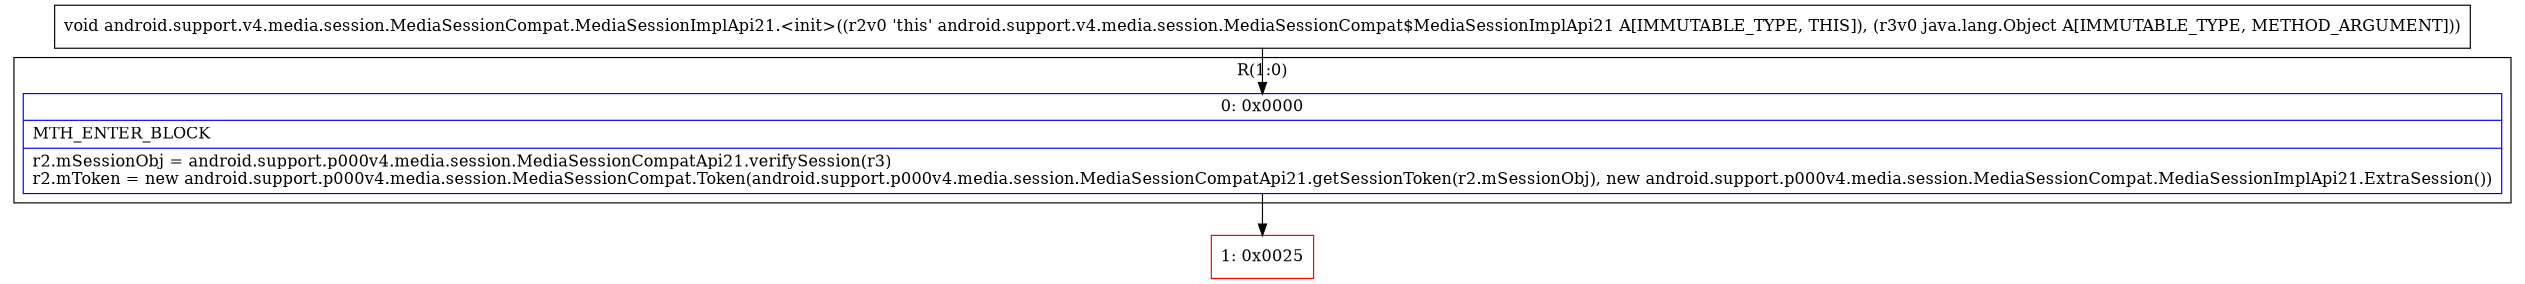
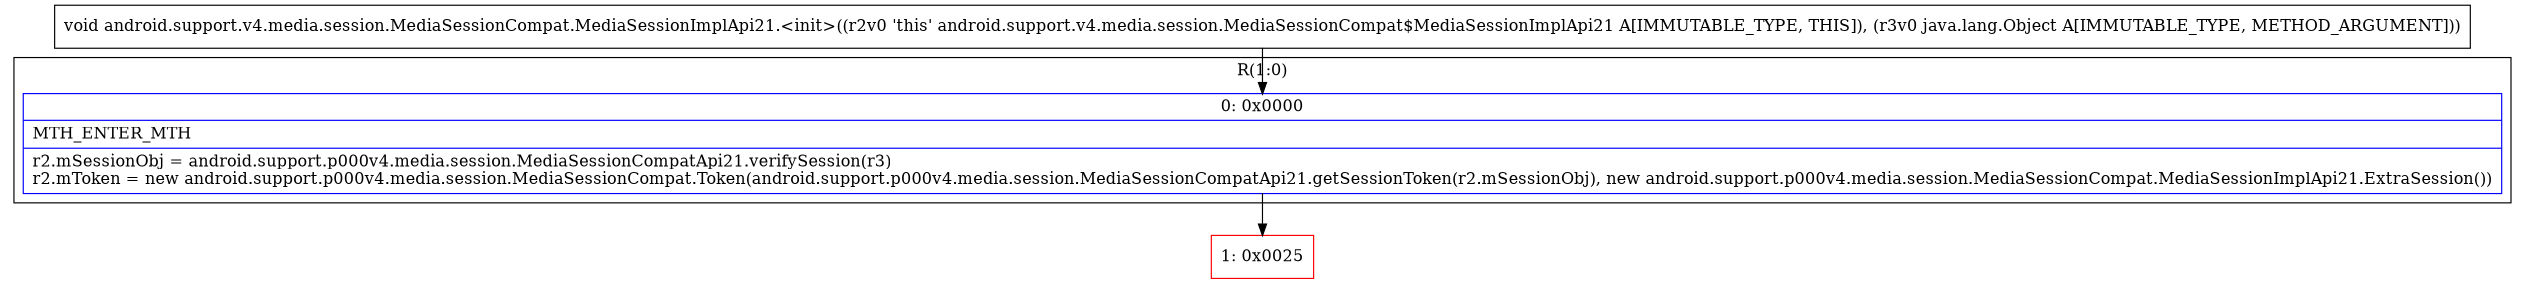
node "0: 0x0000": text "MTH_ENTER_BLOCK" -> "MTH_ENTER_MTH"
